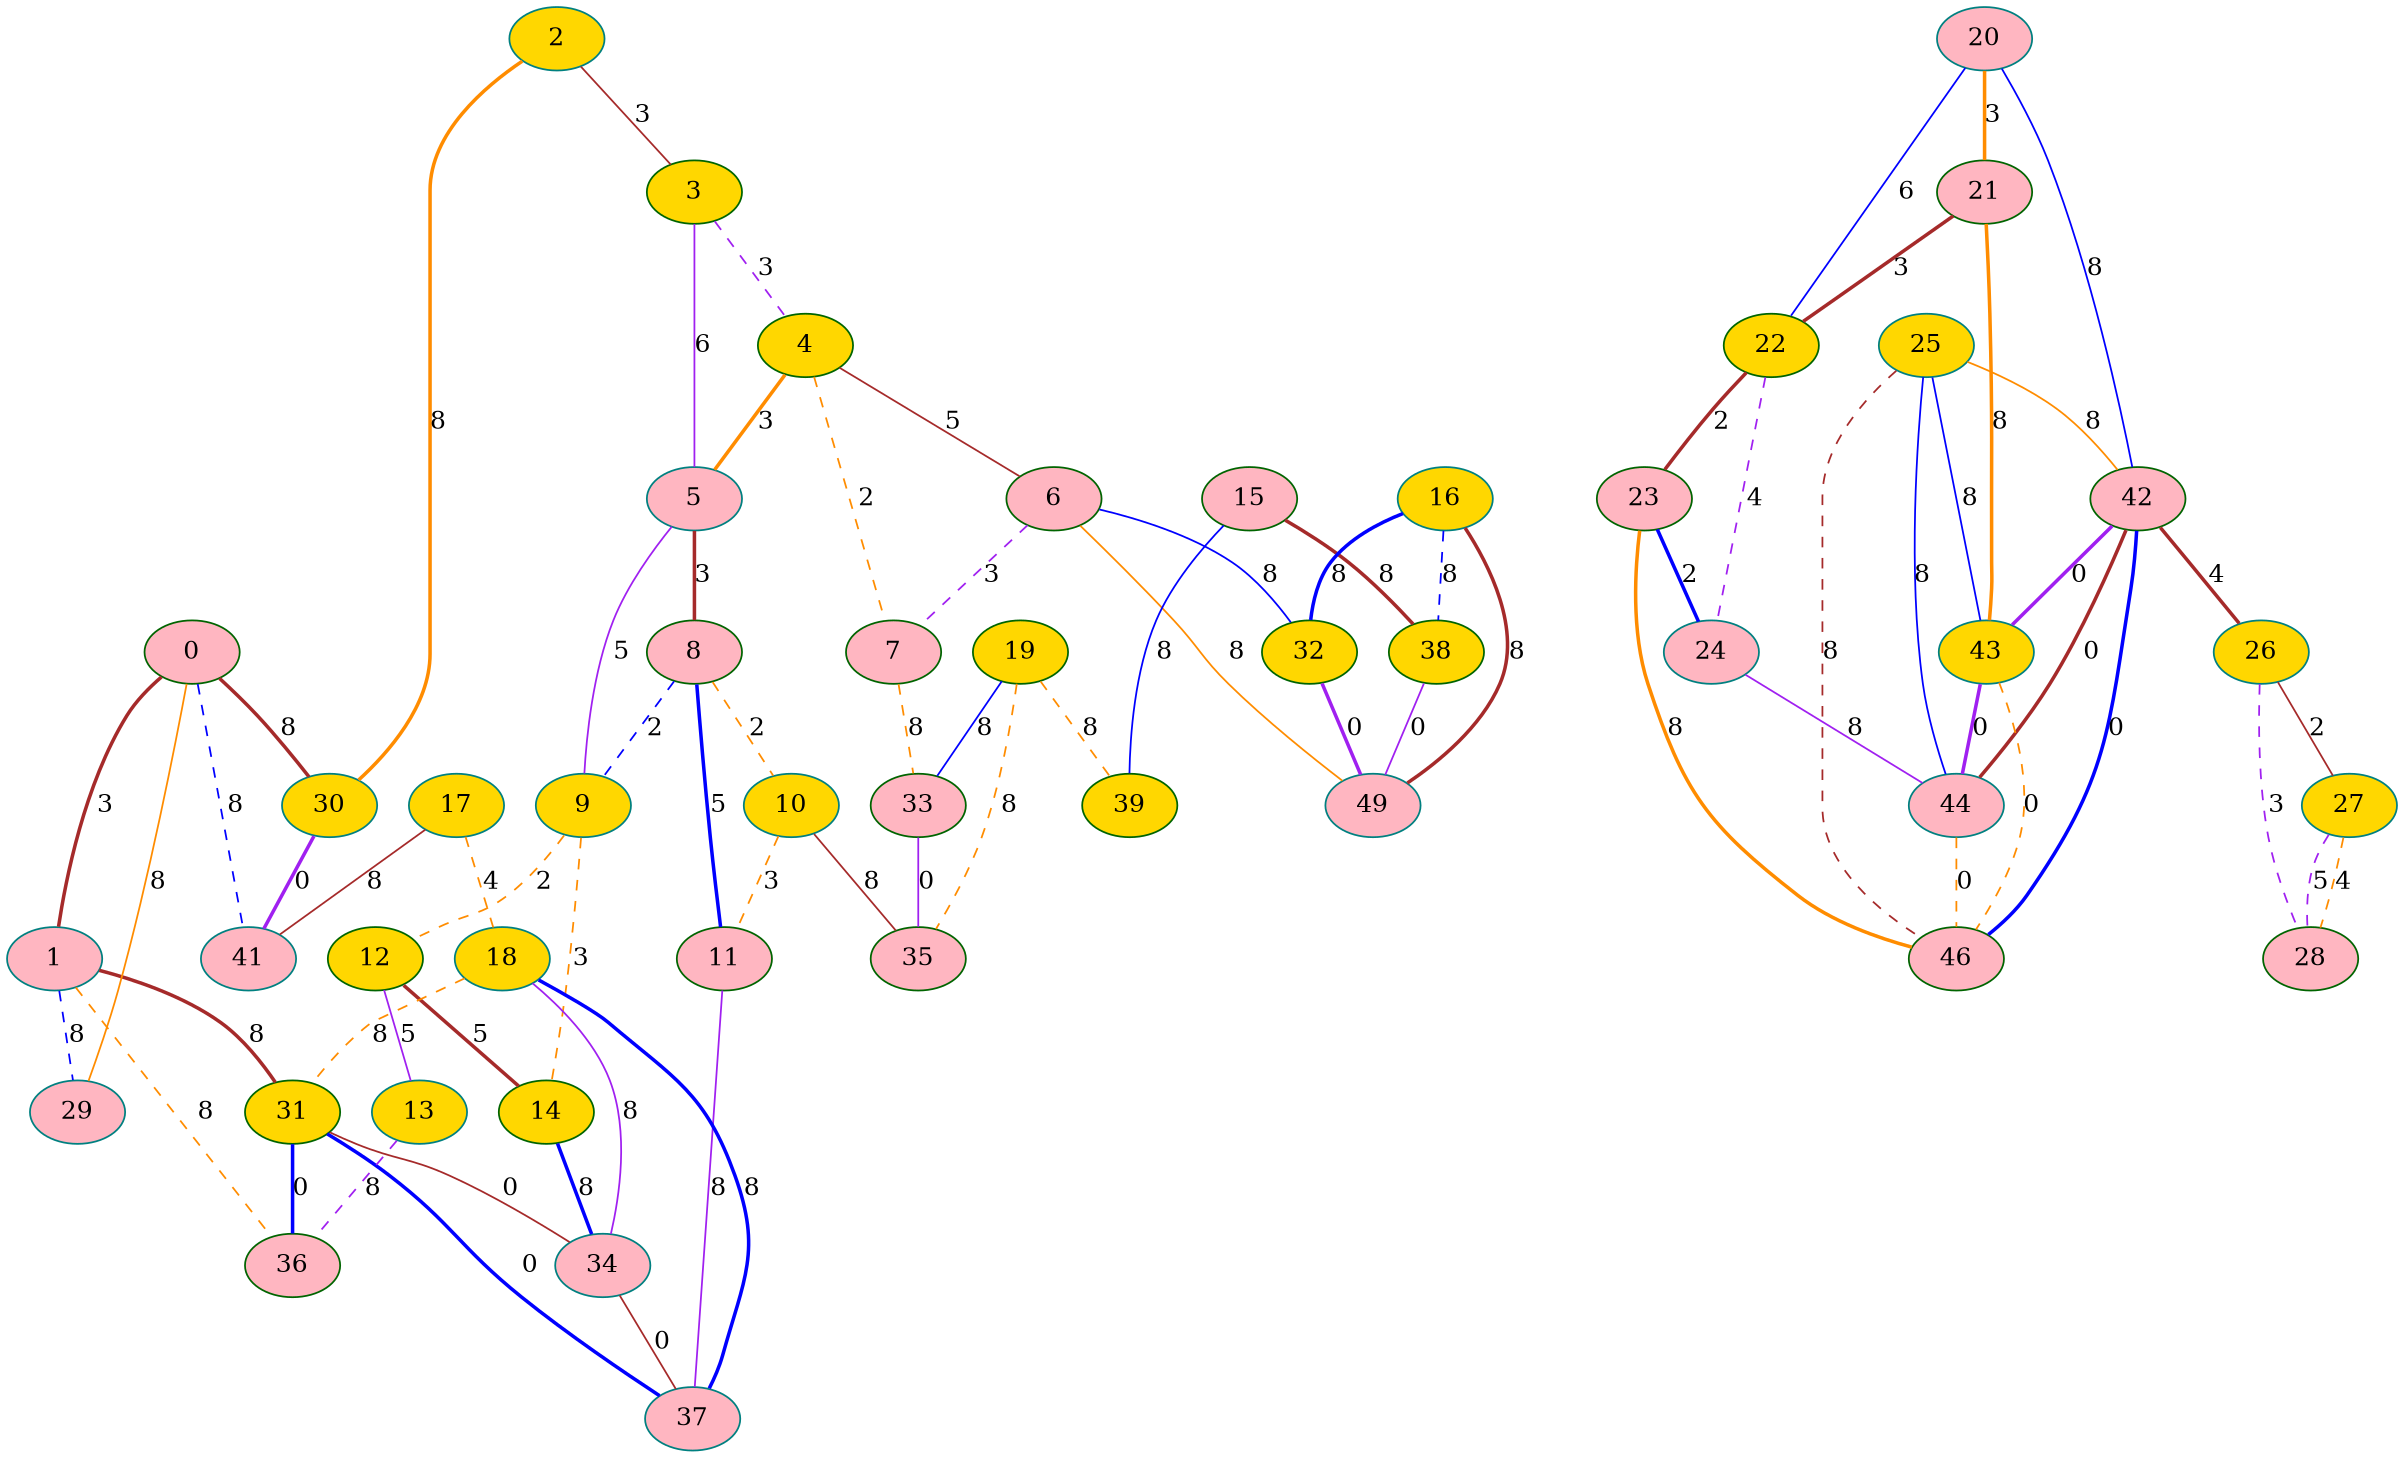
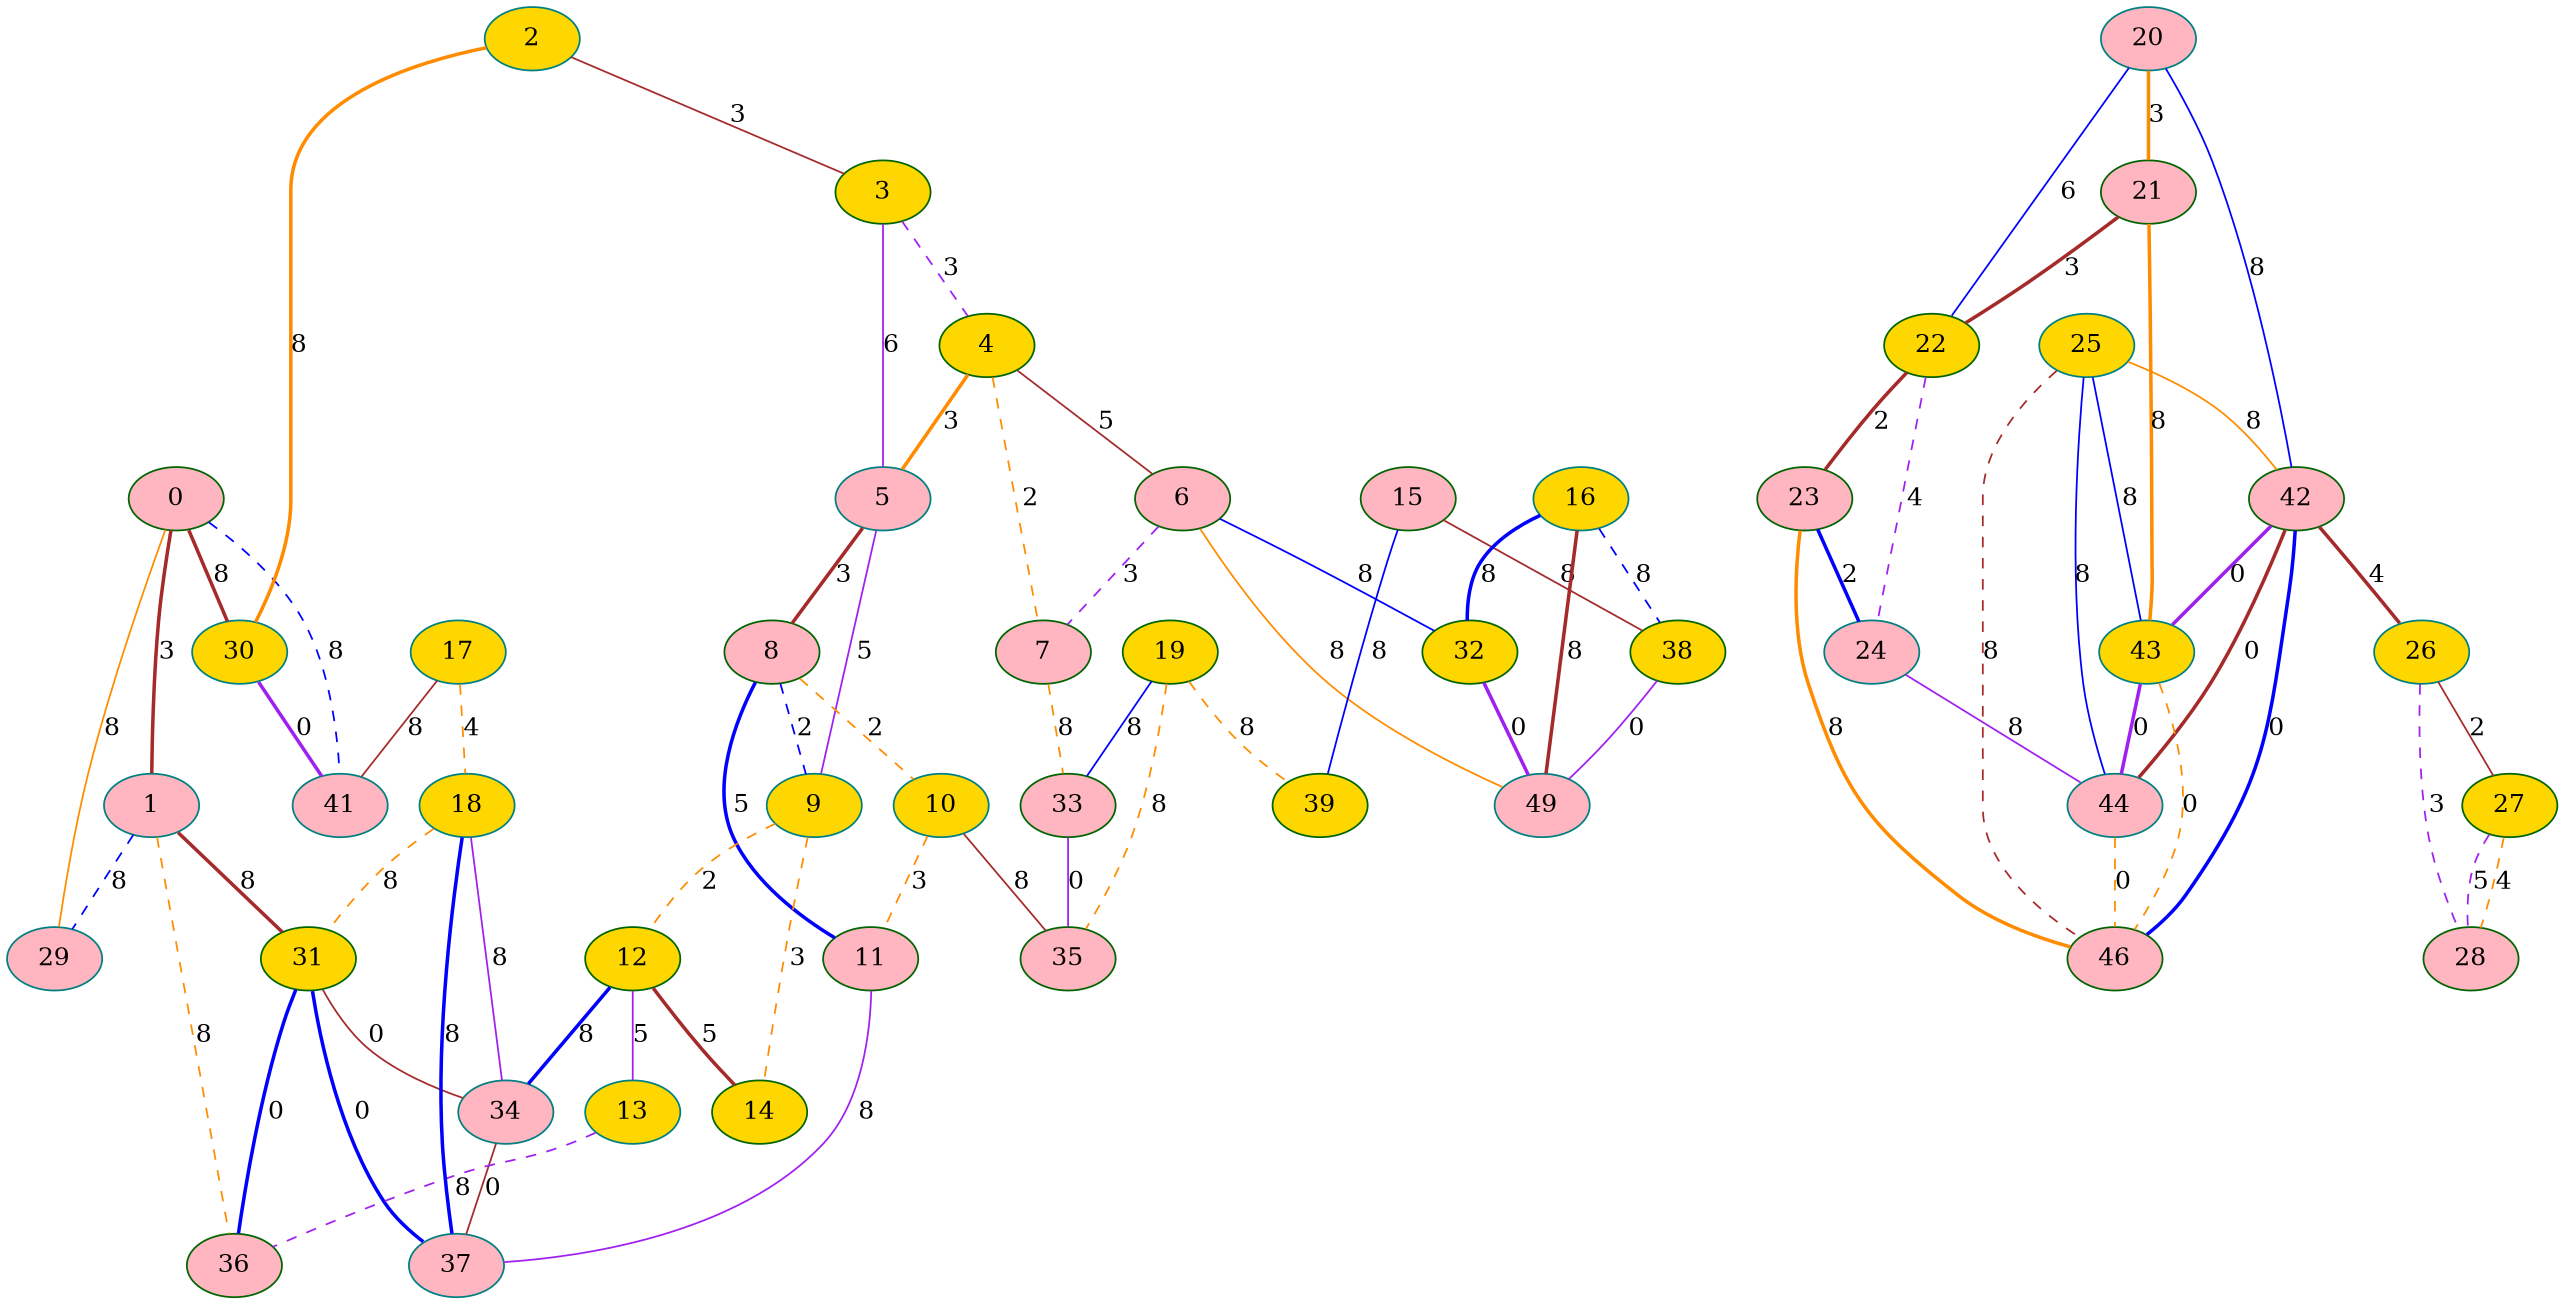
edge "15" -- "38": style bold -> solid
node "27": color teal -> darkgreen
edge "14" -- "34": now "12" -- "34"
